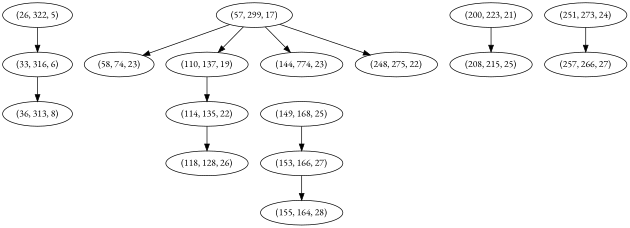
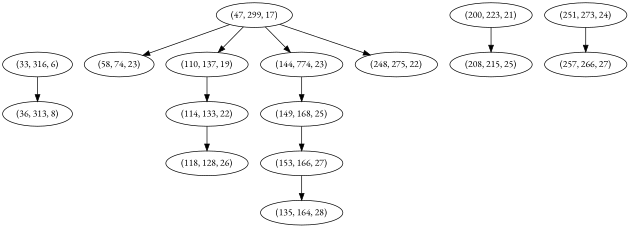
node "(26, 322, 5)": removed
node "(57, 299, 17)": label "(57, 299, 17)" -> "(47, 299, 17)"
edge "(144, 774, 23)" -> "(149, 168, 25)": added
node "(114, 135, 22)": label "(114, 135, 22)" -> "(114, 133, 22)"
node "(155, 164, 28)": label "(155, 164, 28)" -> "(135, 164, 28)"
